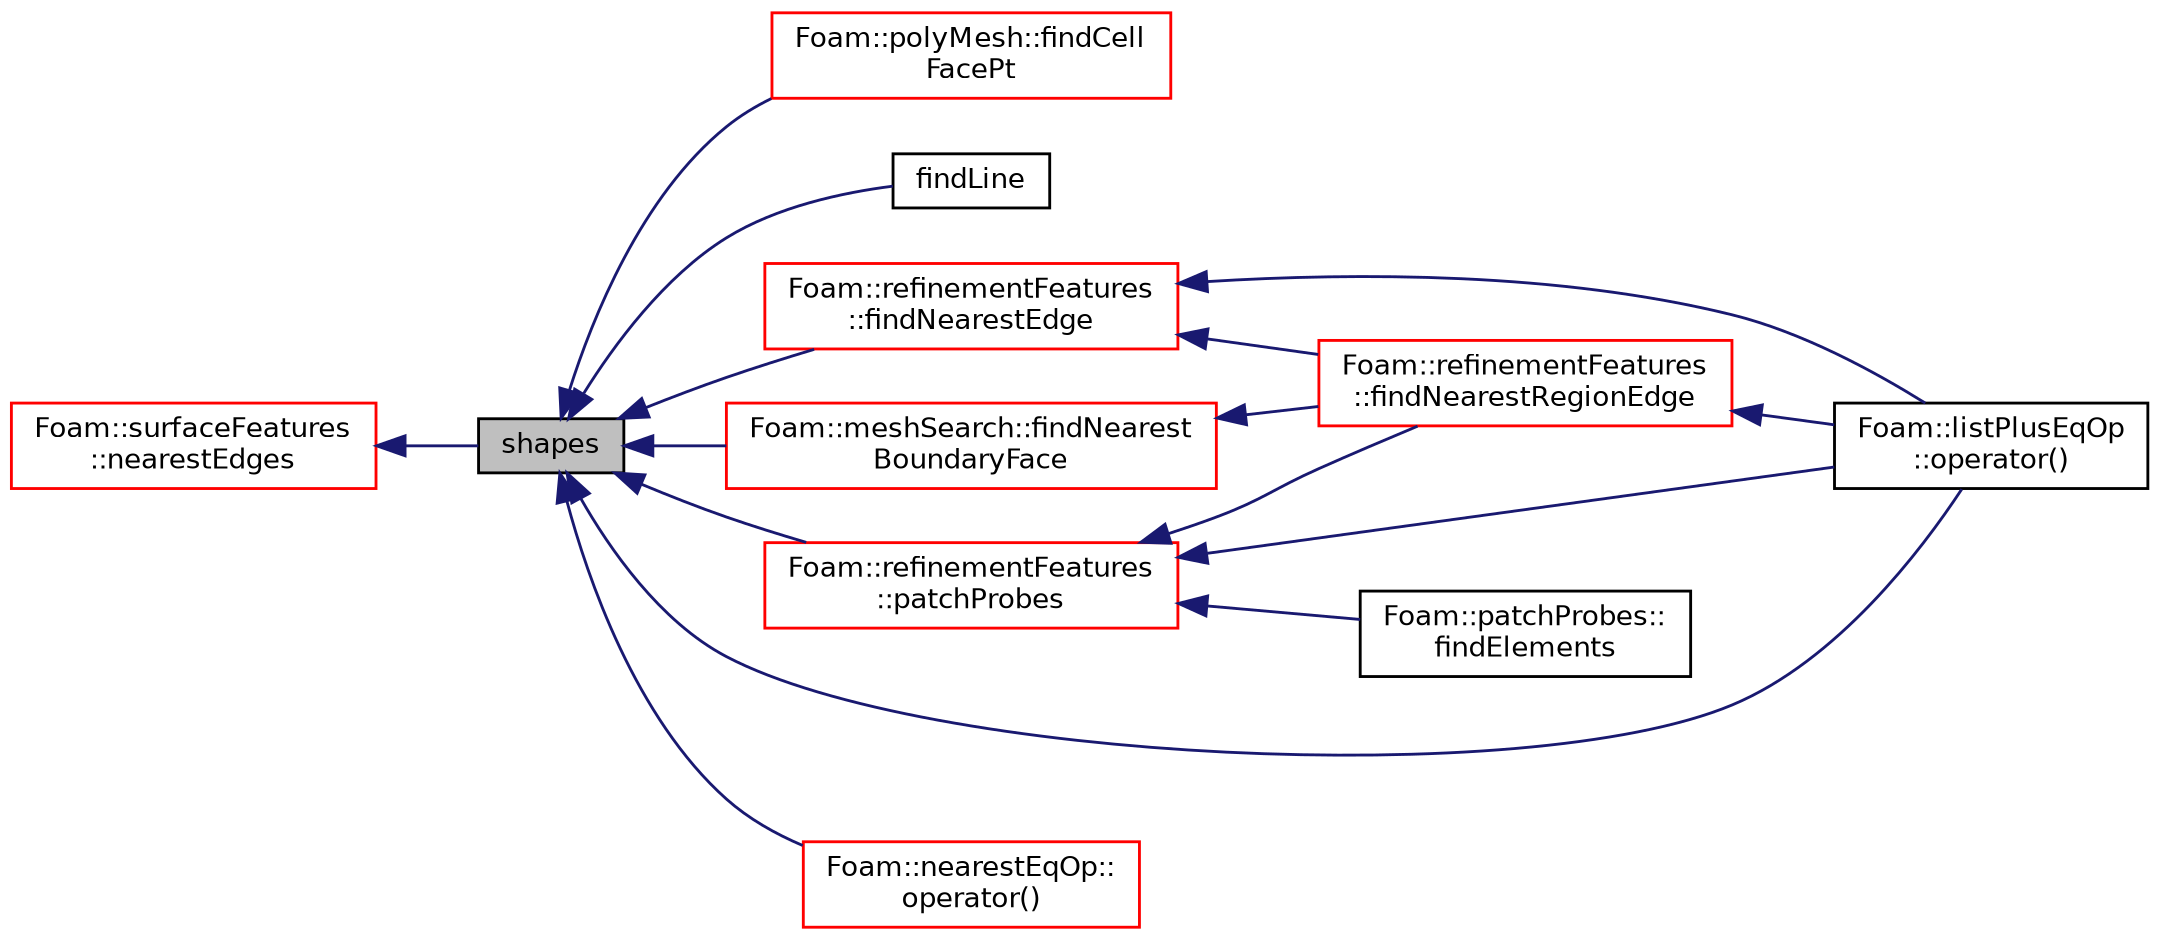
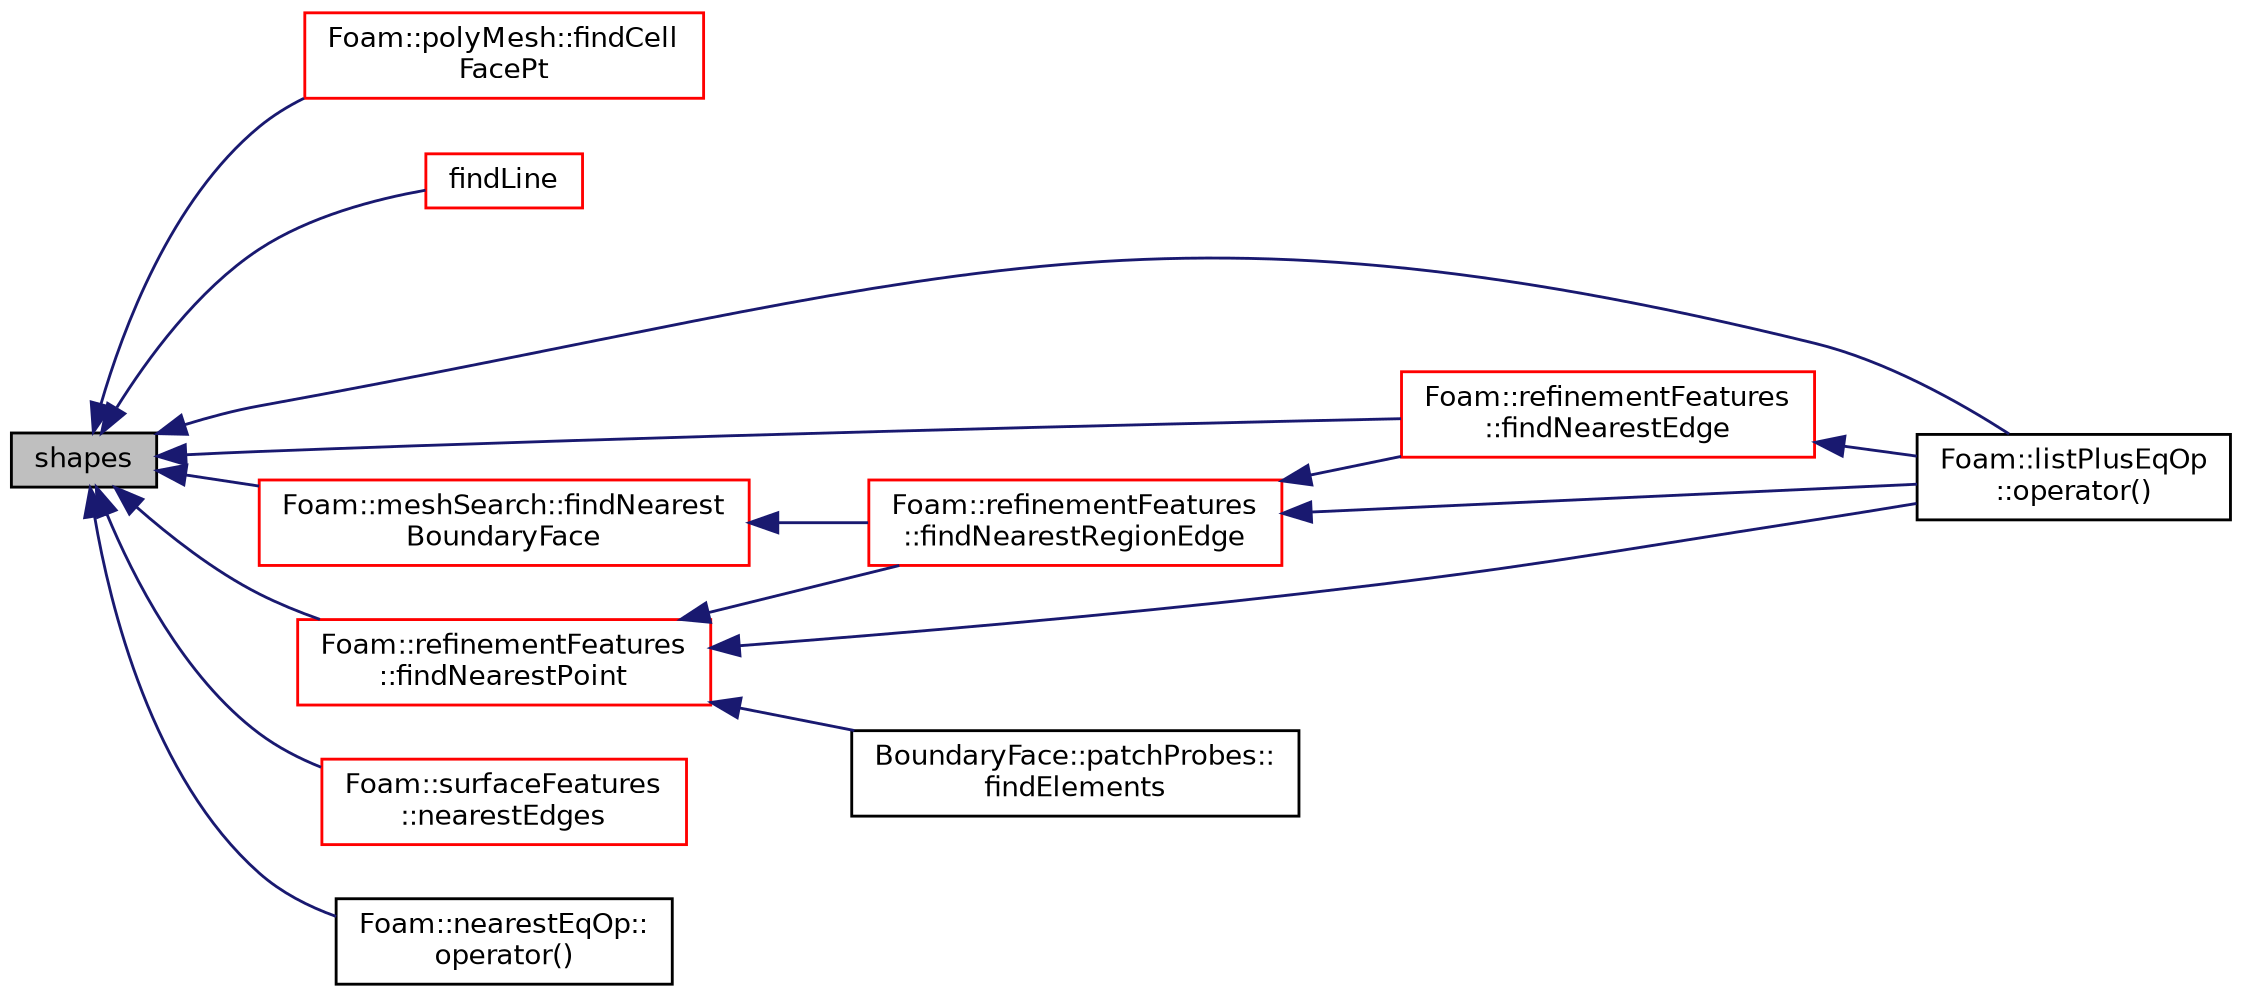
node "findLine": color black -> red
edge "Foam::refinementFeatures ::findNearestRegionEdge" -> "Foam::refinementFeatures ::findNearestEdge": reversed
edge "shapes" -> "Foam::surfaceFeatures ::nearestEdges": reversed
node "Foam::refinementFeatures ::patchProbes": label "Foam::refinementFeatures ::patchProbes" -> "Foam::refinementFeatures ::findNearestPoint"
node "Foam::patchProbes:: findElements": label "Foam::patchProbes:: findElements" -> "BoundaryFace::patchProbes:: findElements"
node "Foam::nearestEqOp:: operator()": color red -> black
